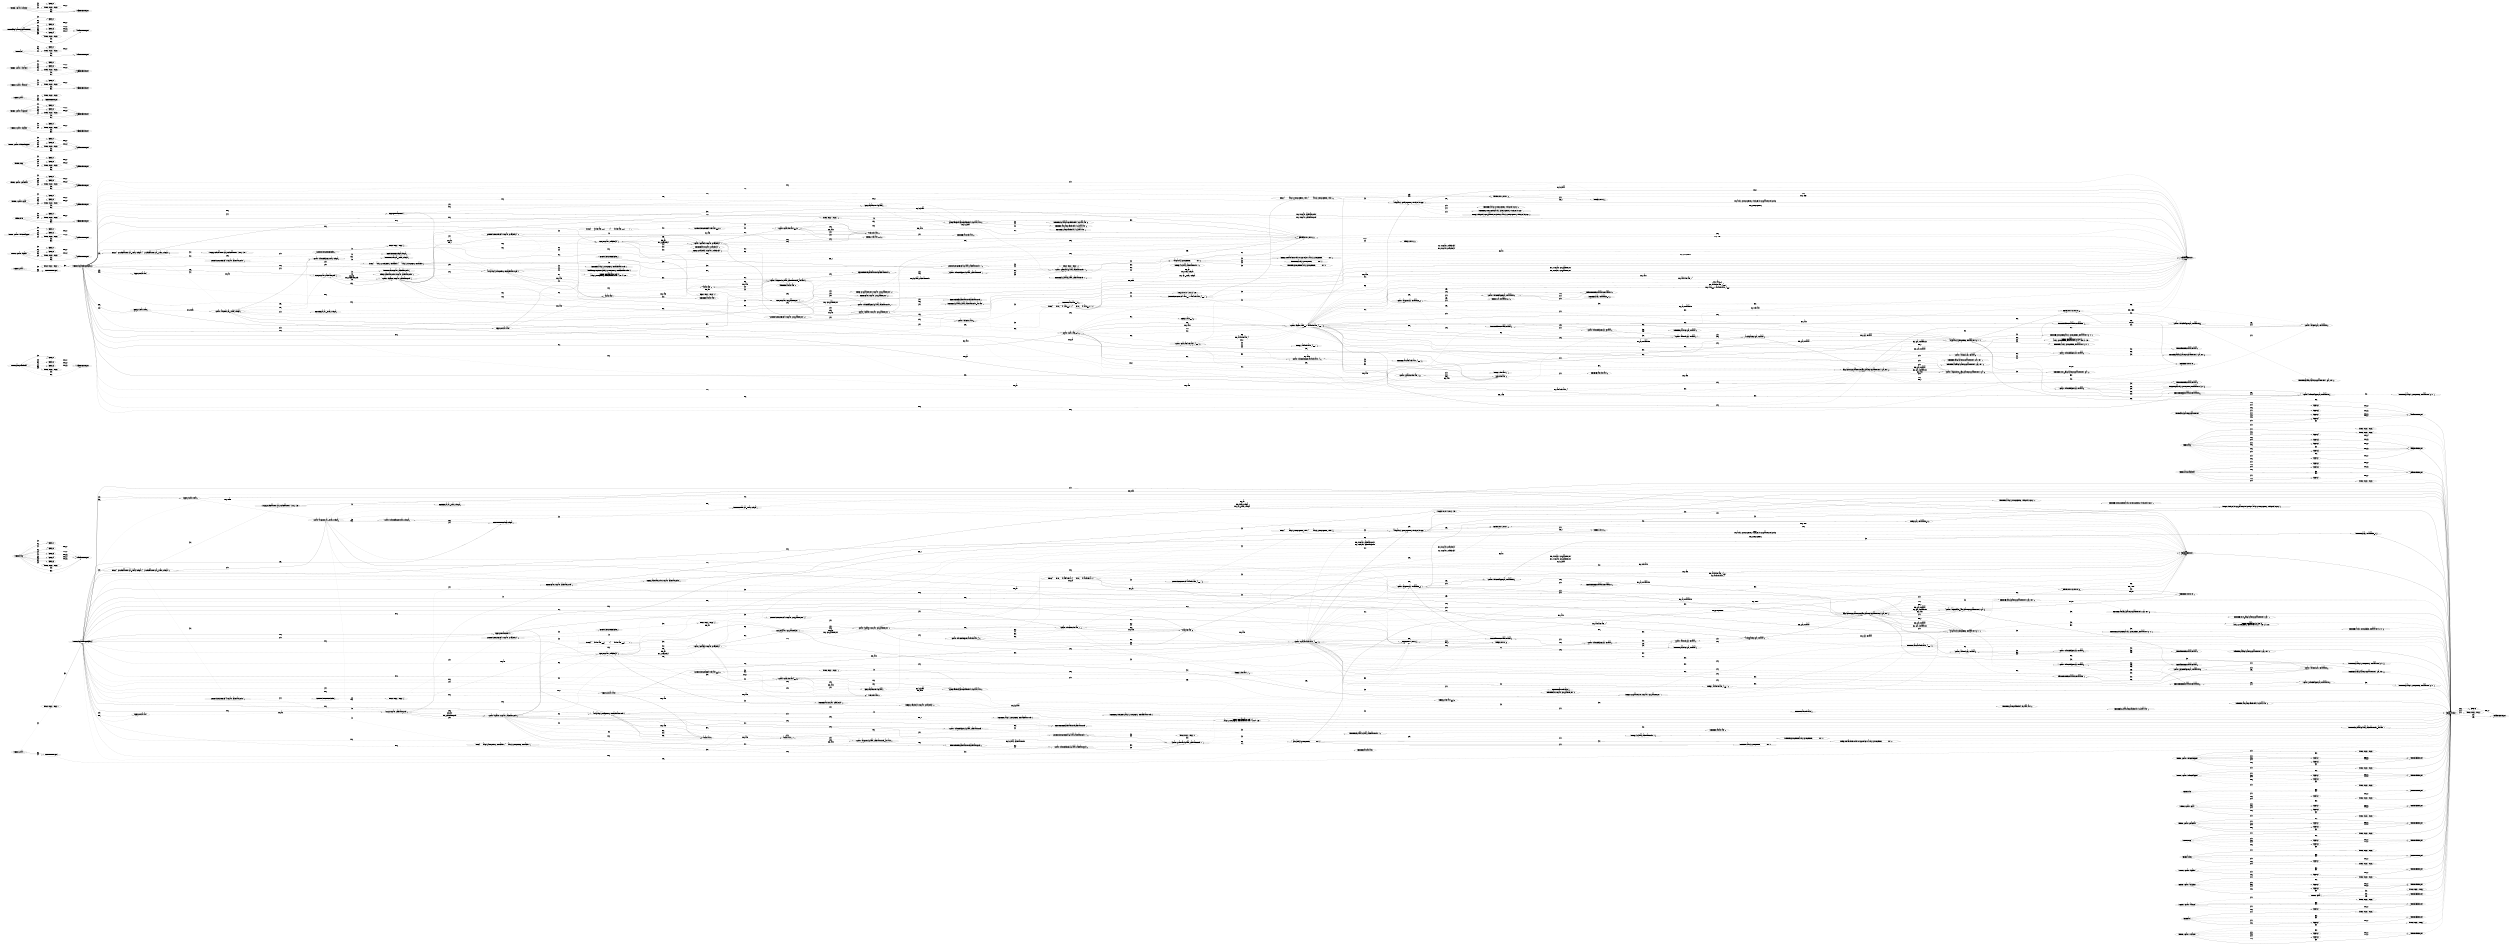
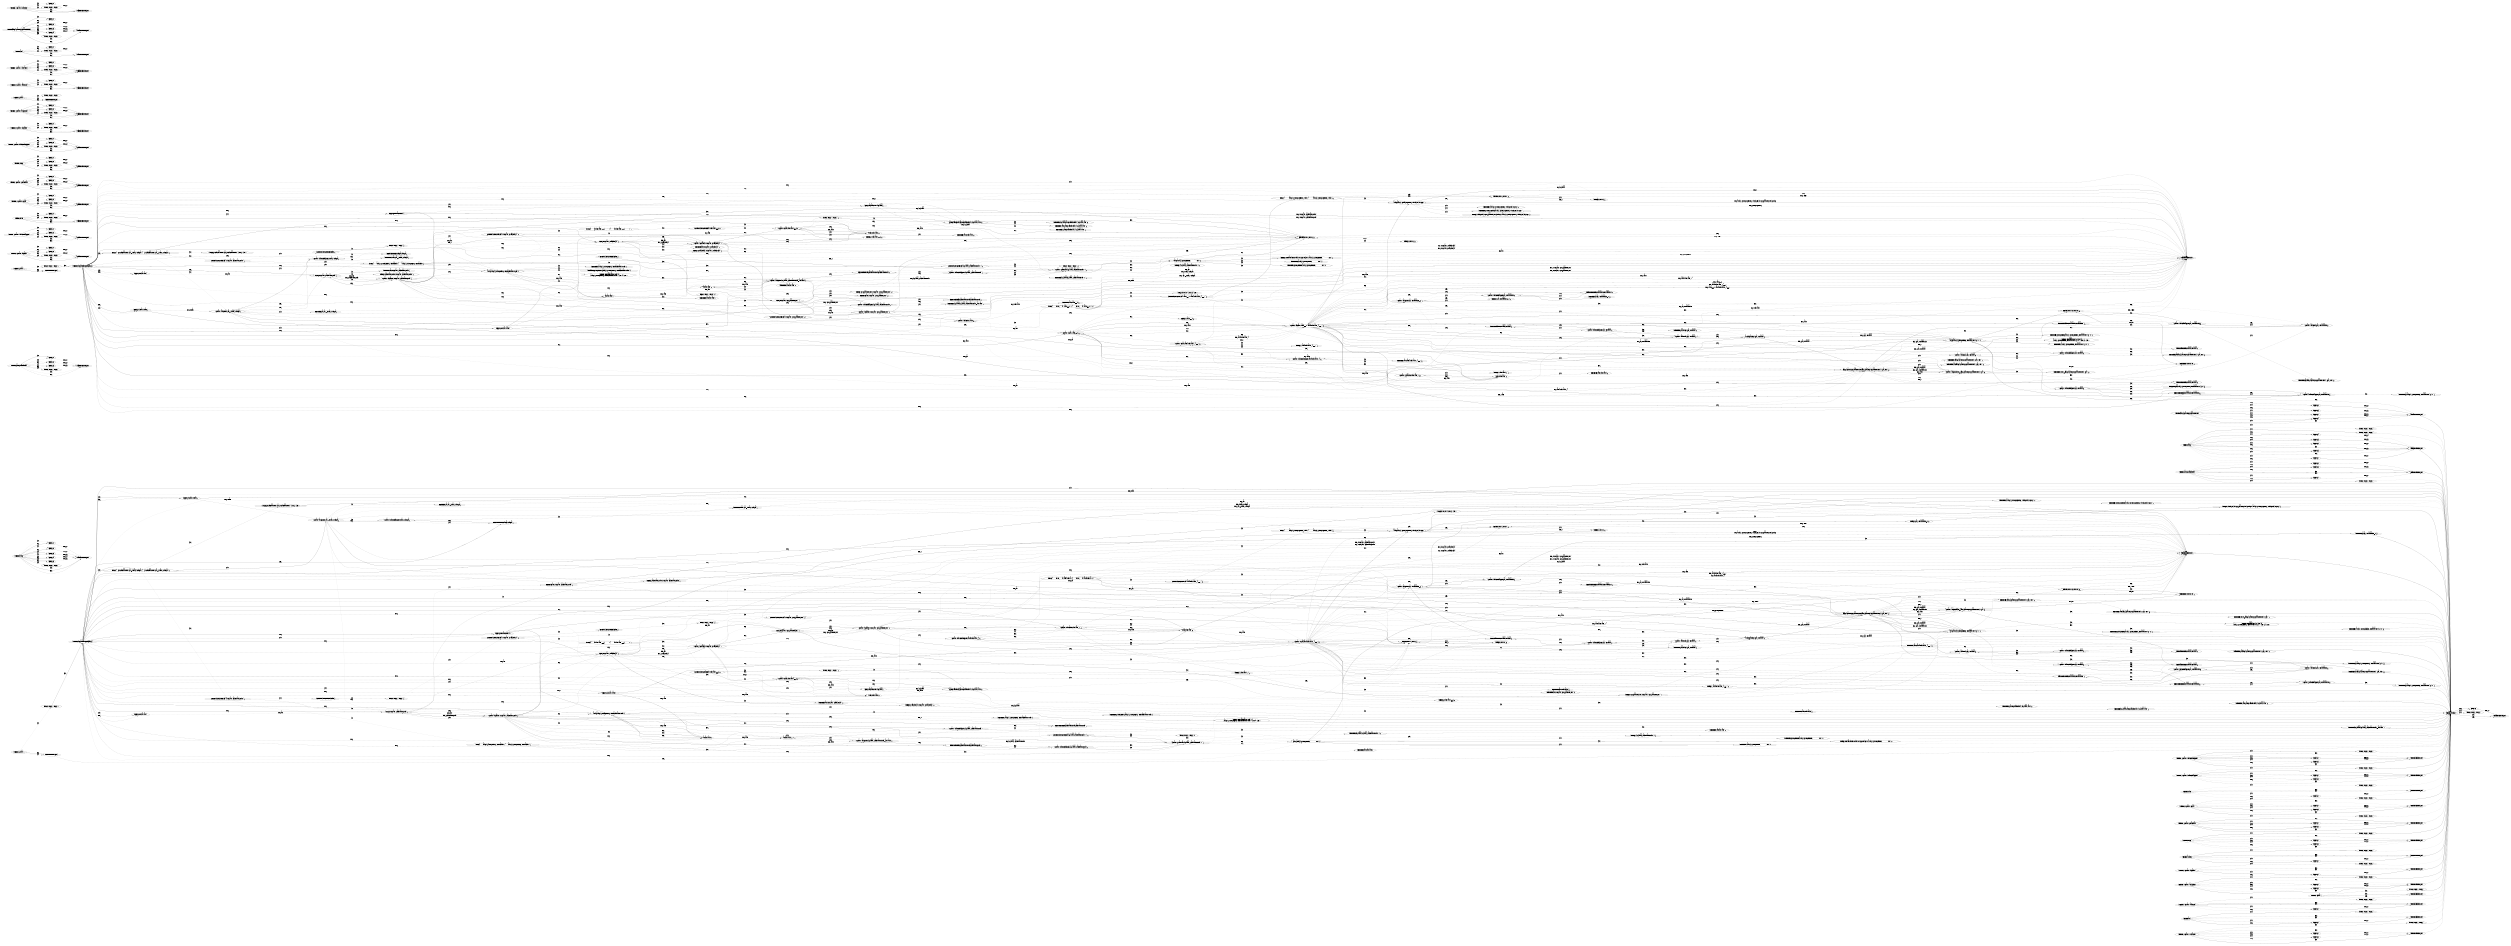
edge "(<operator>.indirection,*value)" -> "(IDENTIFIER,value,*value == 0)": label "AST: " -> "DDG: strlen(value)"
edge "(<operator>.indirection,*value)" -> "(<operator>.equals,*value == 0)": label "CFG: " -> "DDG: attr"
